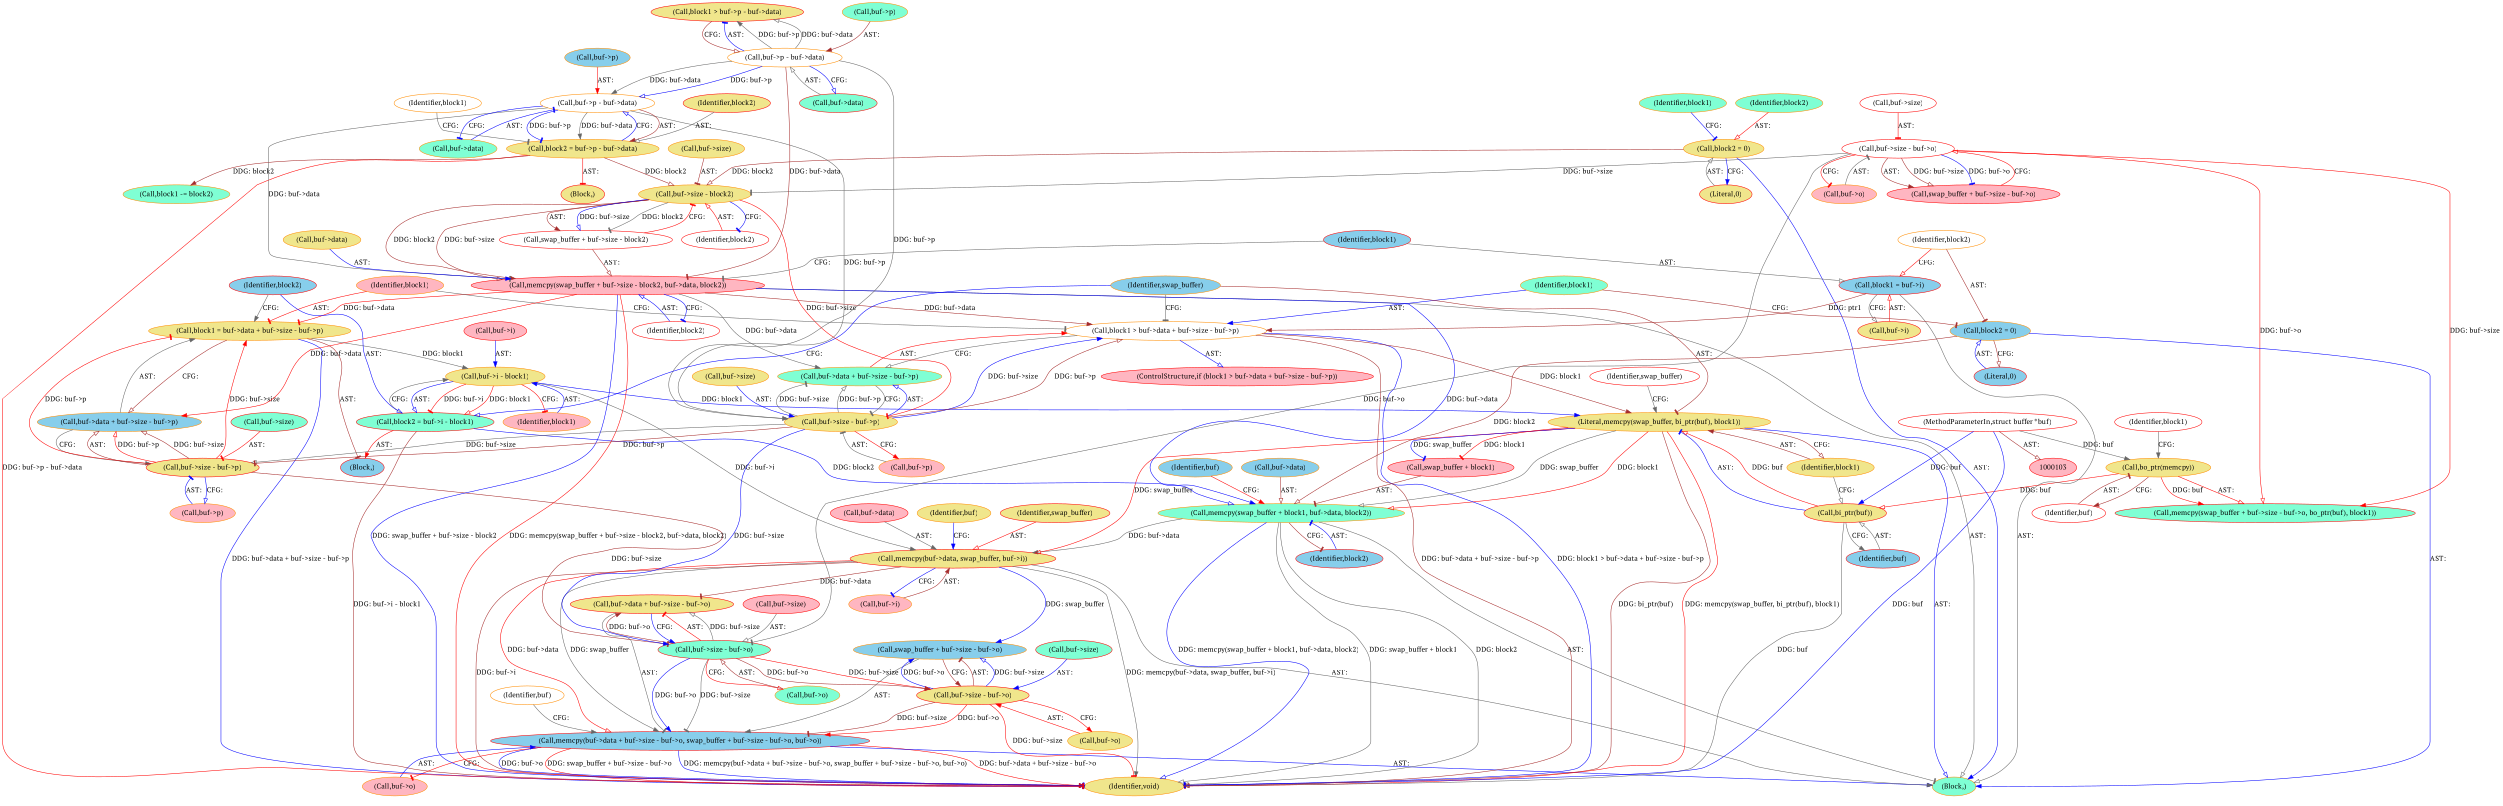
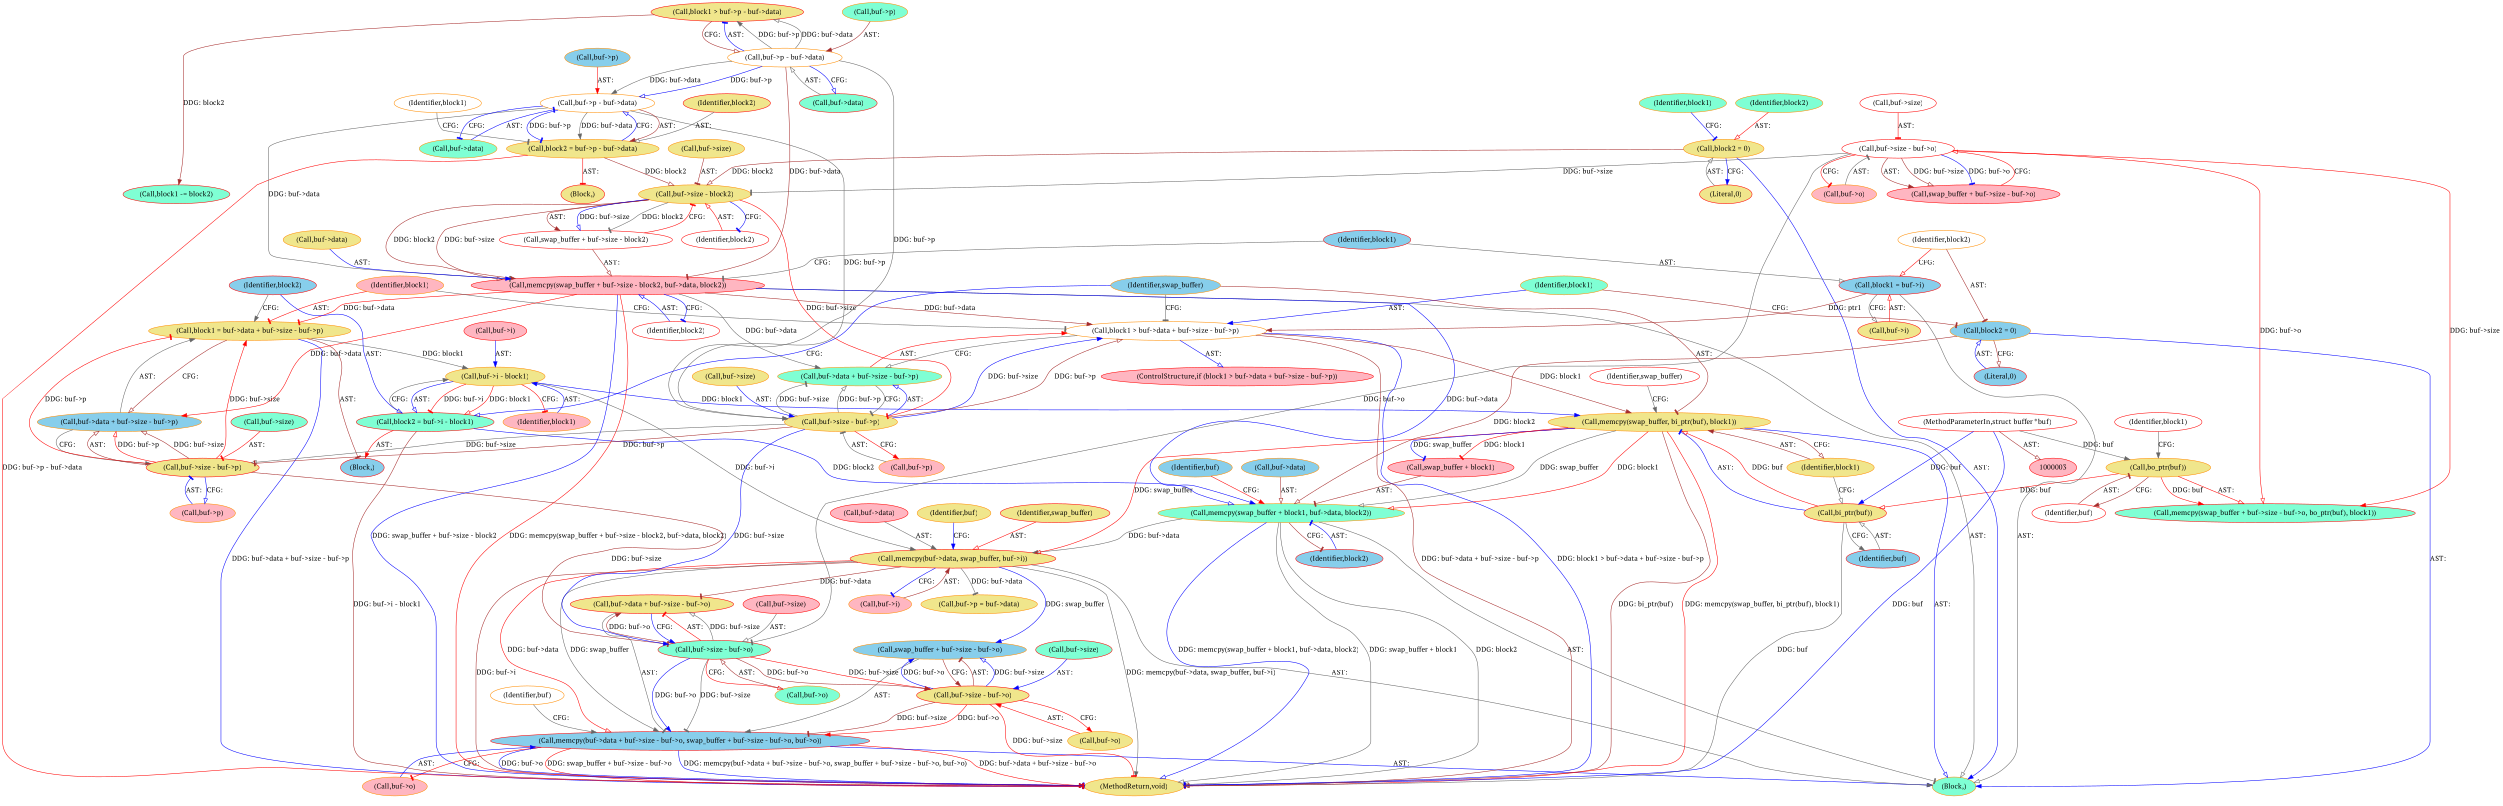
edge "(Call,block2 = buf->p - buf->data)" -> "(Call,block1 -= block2)": now "(Call,block1 > buf->p - buf->data)" -> "(Call,block1 -= block2)"
node "(Call,block1 -= block2)": color darkorange -> red
node "(Literal,memcpy(swap_buffer, bi_ptr(buf), block1))": label "(Literal,memcpy(swap_buffer, bi_ptr(buf), block1))" -> "(Call,memcpy(swap_buffer, bi_ptr(buf), block1))"
node "1000103": label "1000103" -> "1000003"
node "(Call,bo_ptr(memcpy))": label "(Call,bo_ptr(memcpy))" -> "(Call,bo_ptr(buf))"
node "(Call,buf->p = buf->data)": added
node "(Identifier,void)": label "(Identifier,void)" -> "(MethodReturn,void)"
